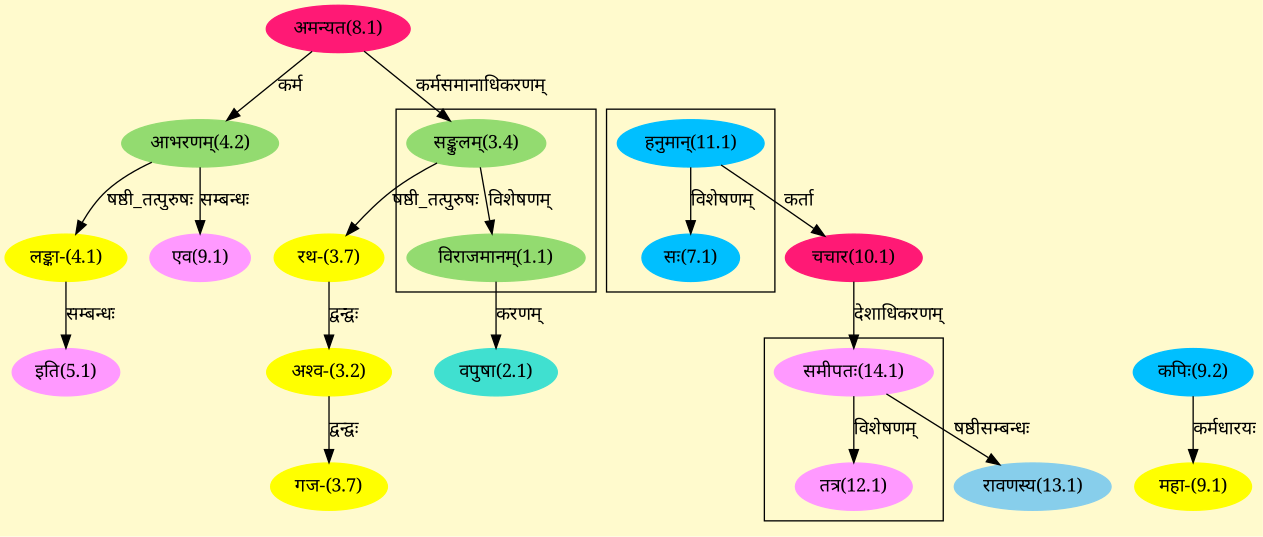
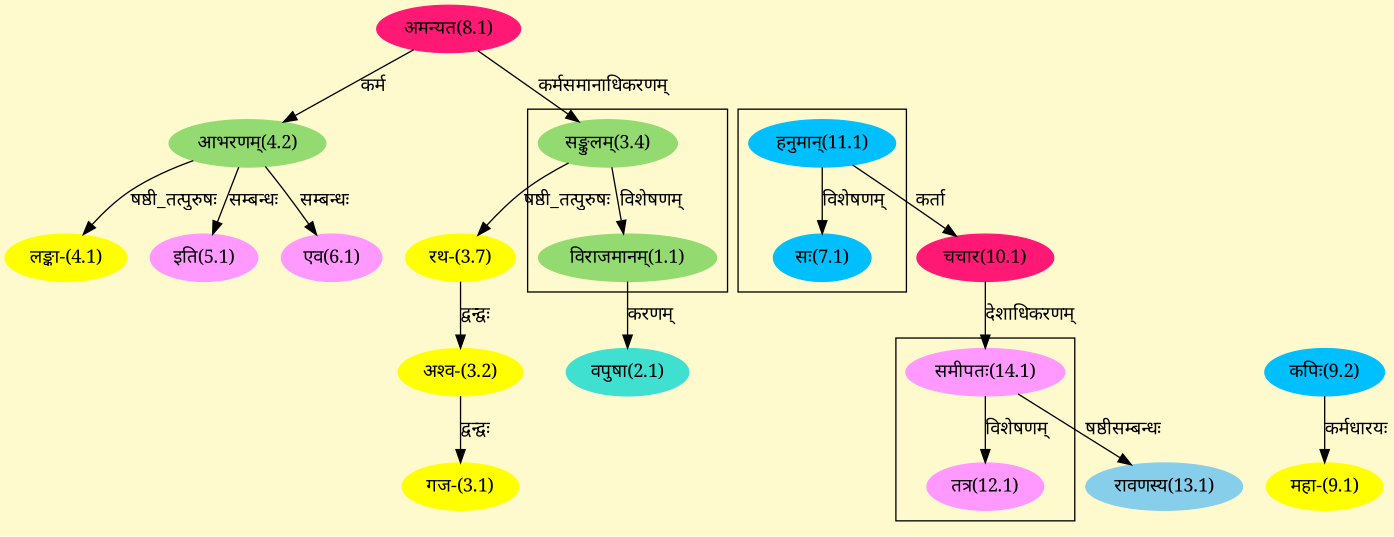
node "एव(9.1)": label "एव(9.1)" -> "एव(6.1)"
edge "लङ्का-(4.1)" -> "इति(5.1)": now "आभरणम्(4.2)" -> "इति(5.1)"
node "गज-(3.7)": label "गज-(3.7)" -> "गज-(3.1)"
